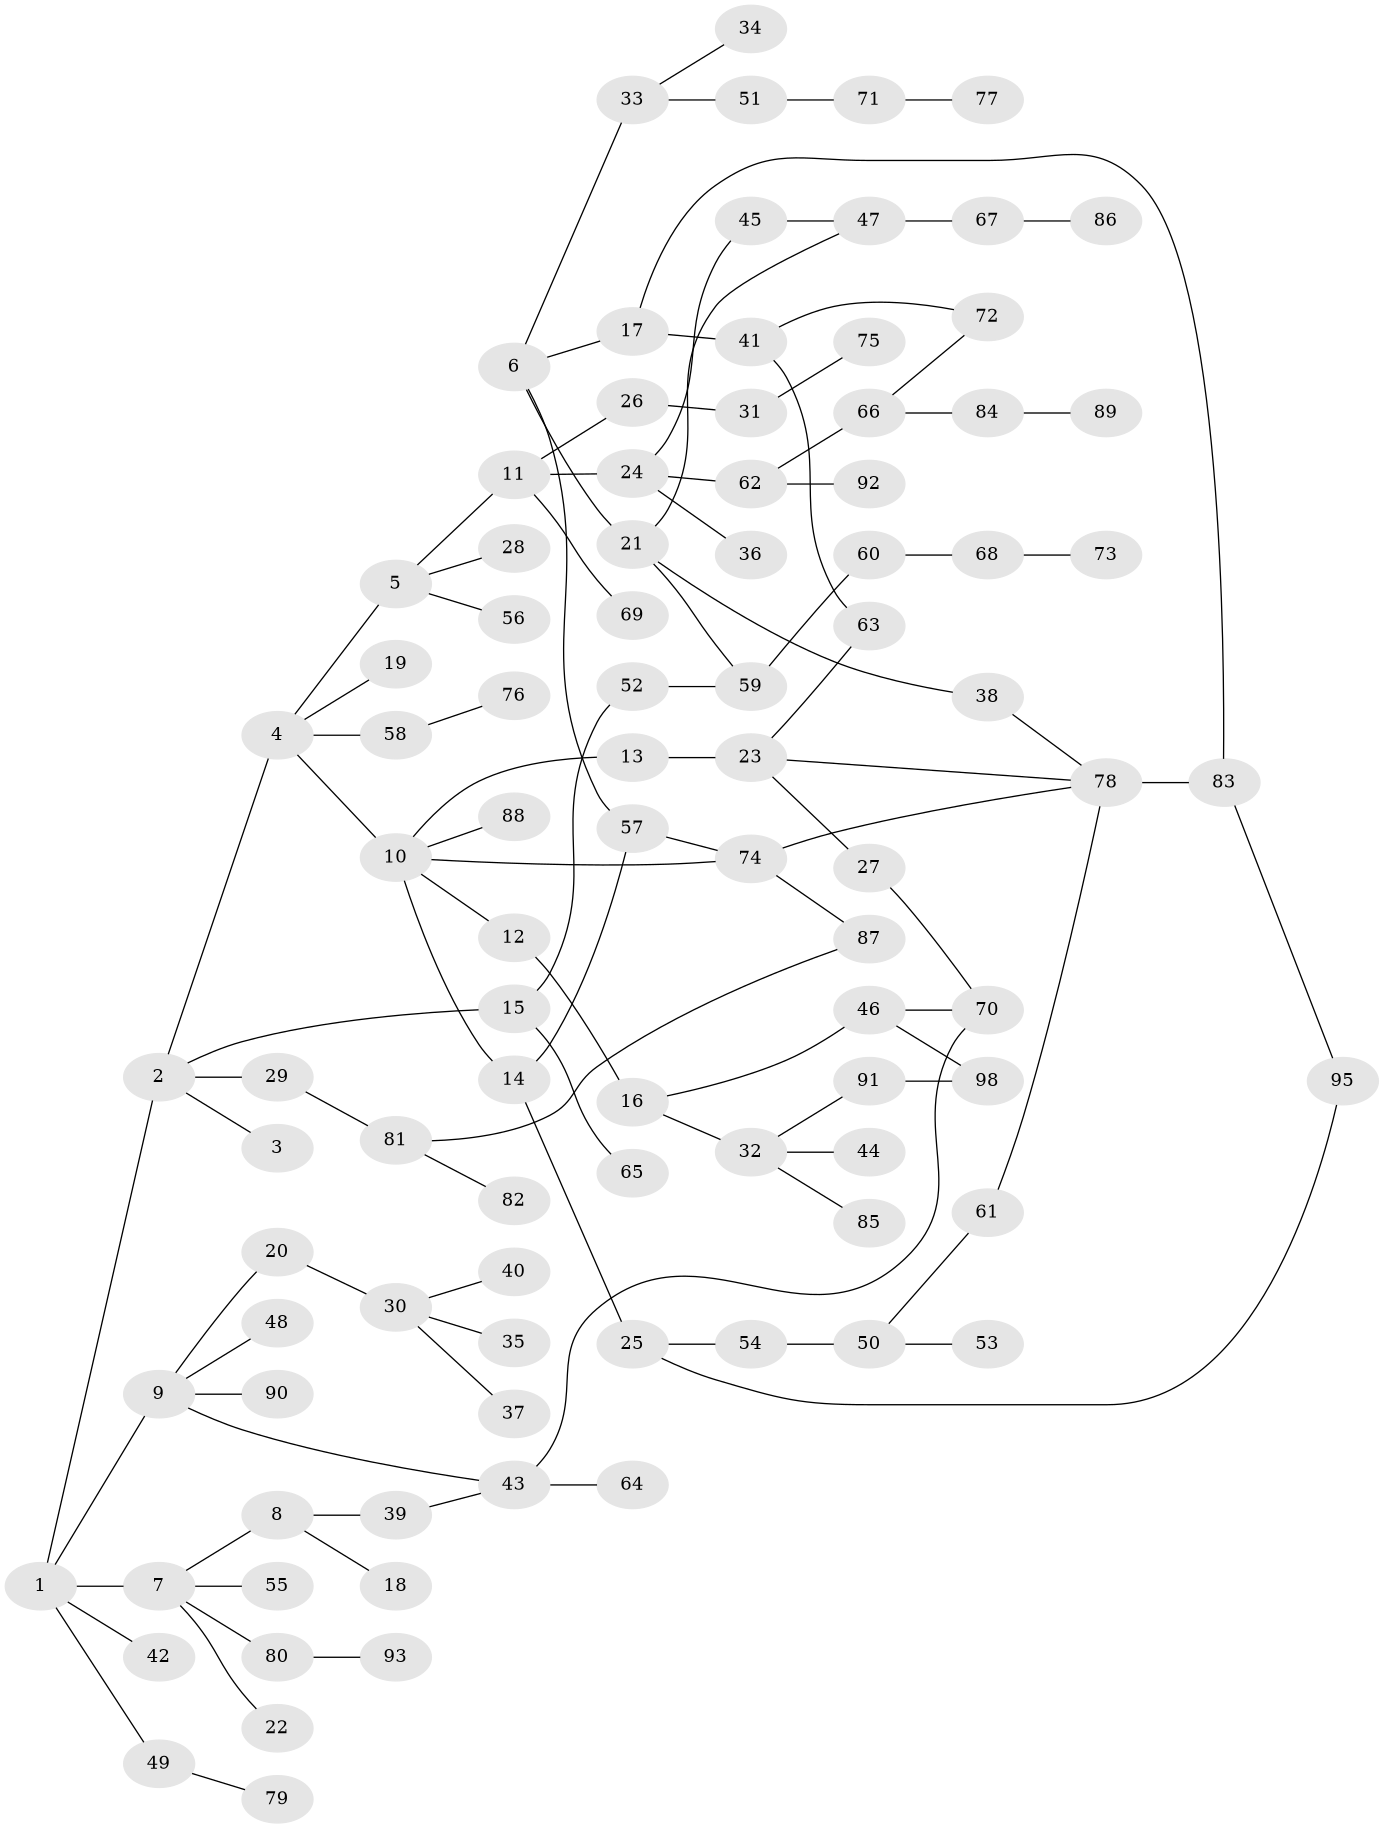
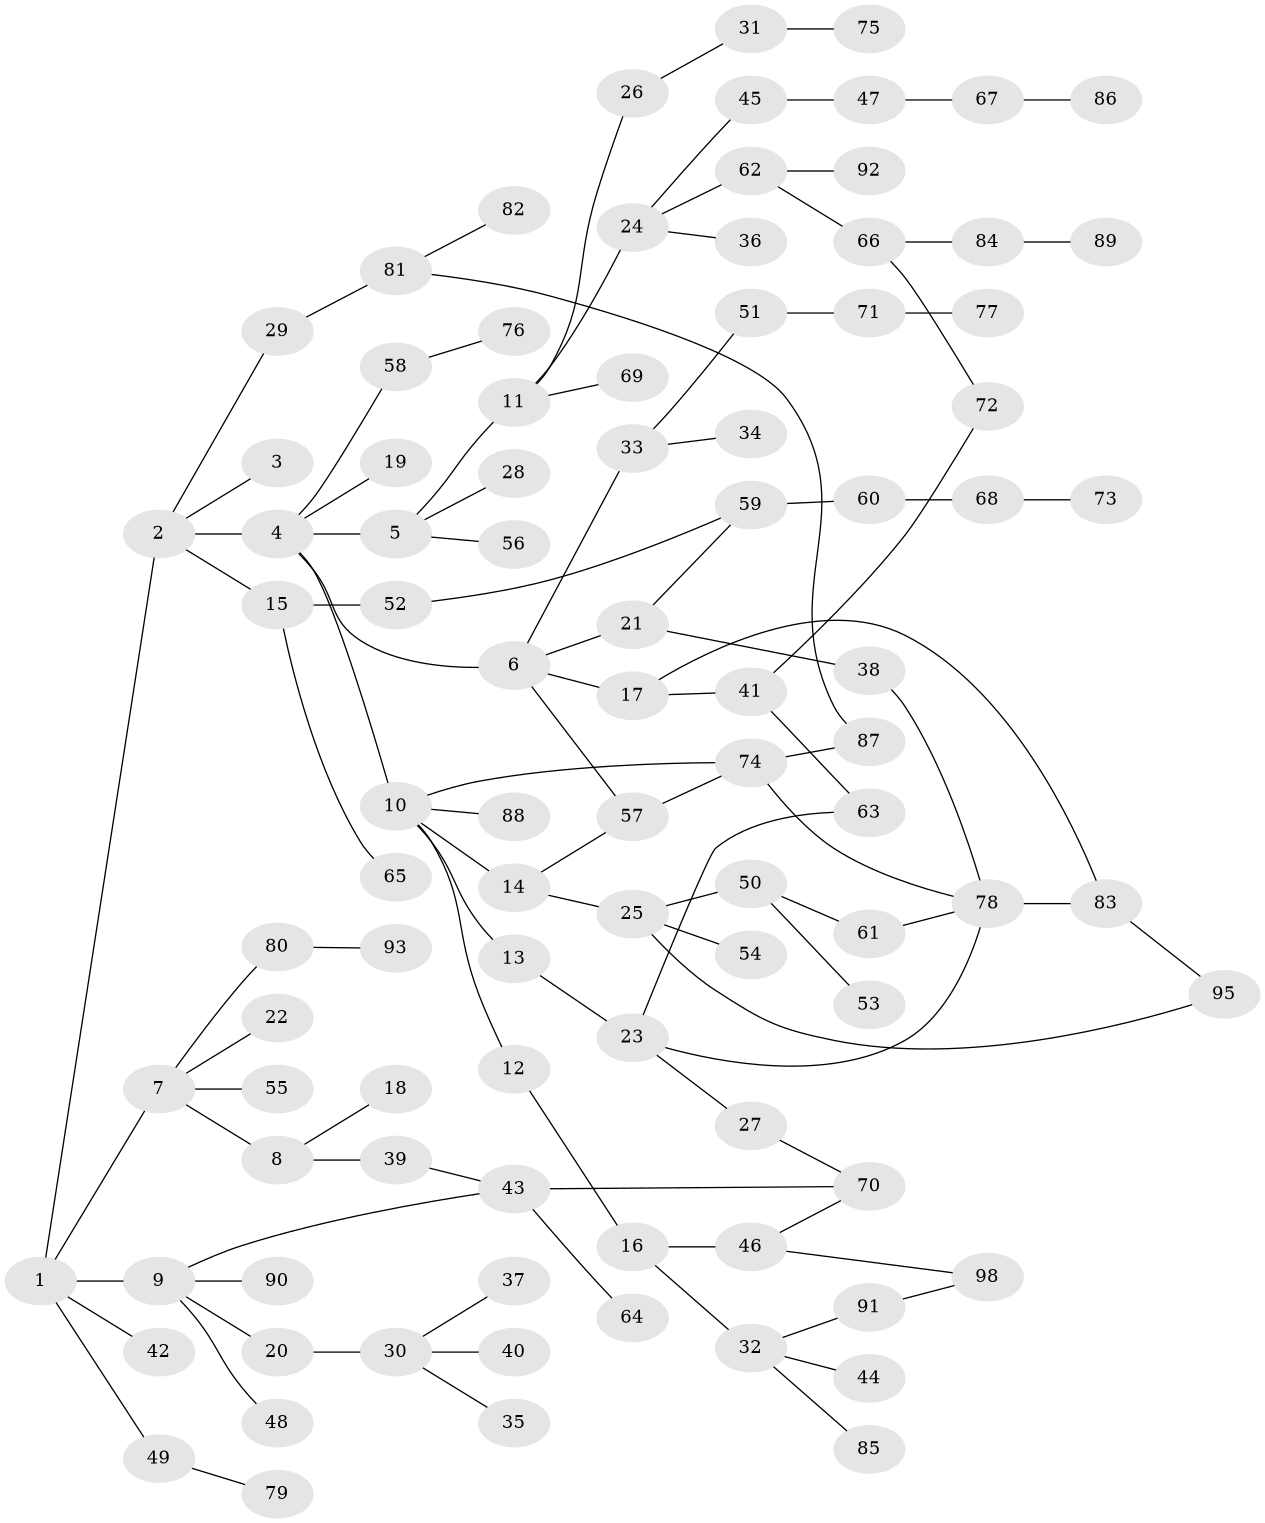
edge "47" -- "21": removed
edge "4" -- "6": added
edge "54" -- "50": now "25" -- "50"
